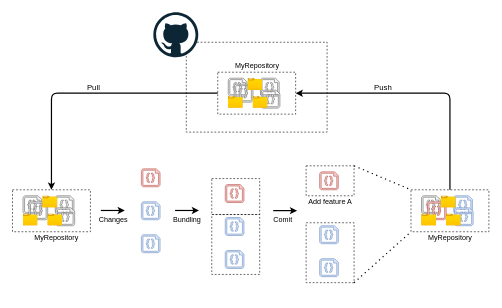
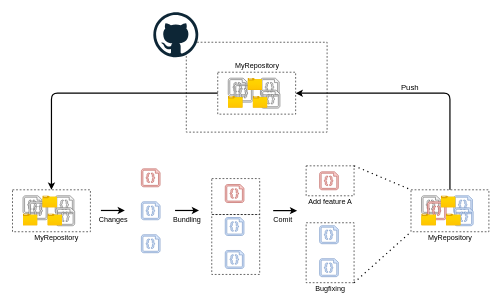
node "Pull": removed
node "Push": moved (383, 87) -> (410, 87)
node "Bugfixing": added
